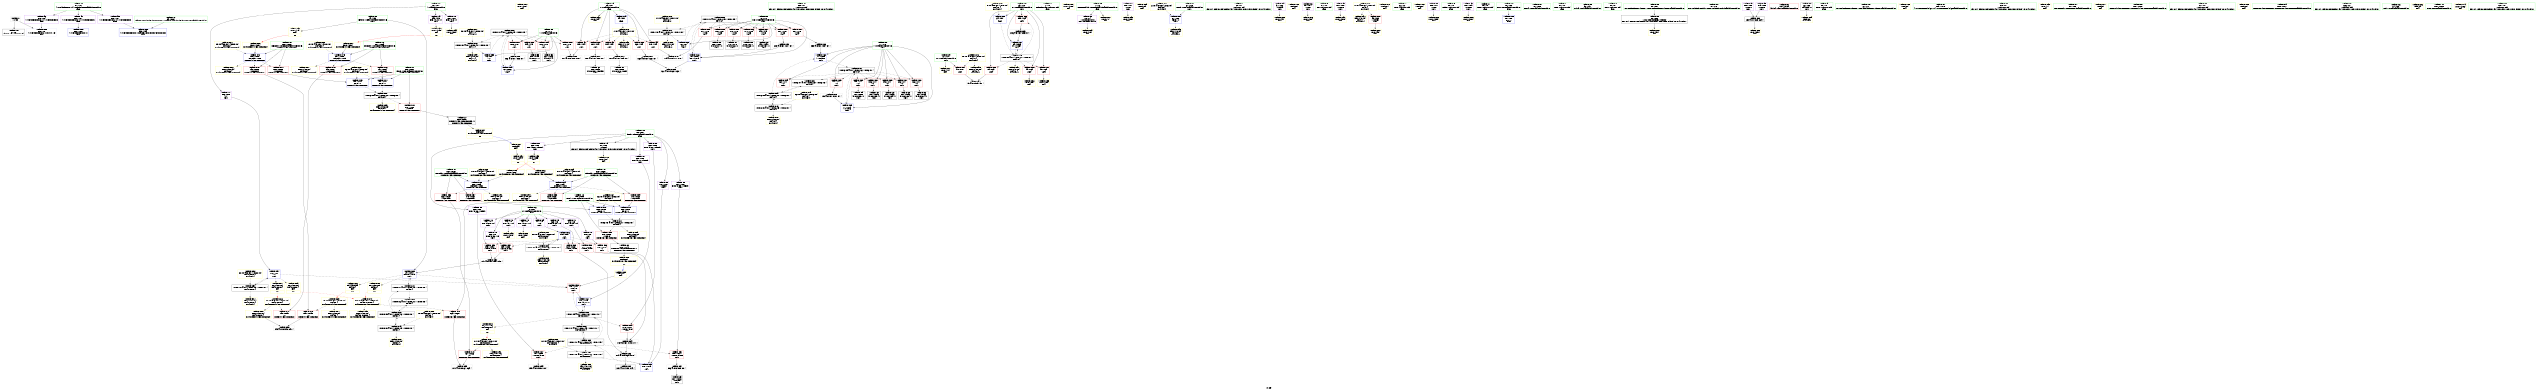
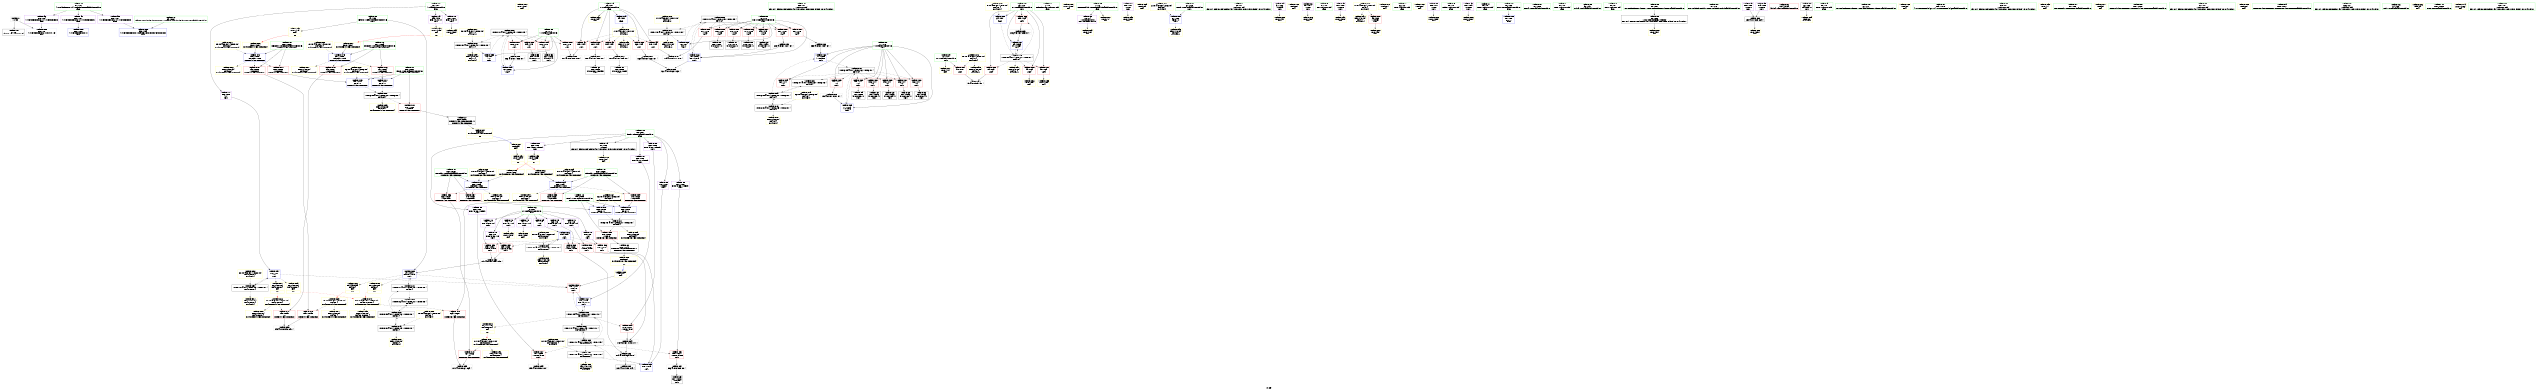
node "NodeID: 168": text "_ZSt3maxIiERKT_S2_S2_" -> "_InitC3maxIiERKT_S2_S2_"
edge "NodeID: 288" -> "NodeID: 238": now "NodeID: 147" -> "NodeID: 238"
